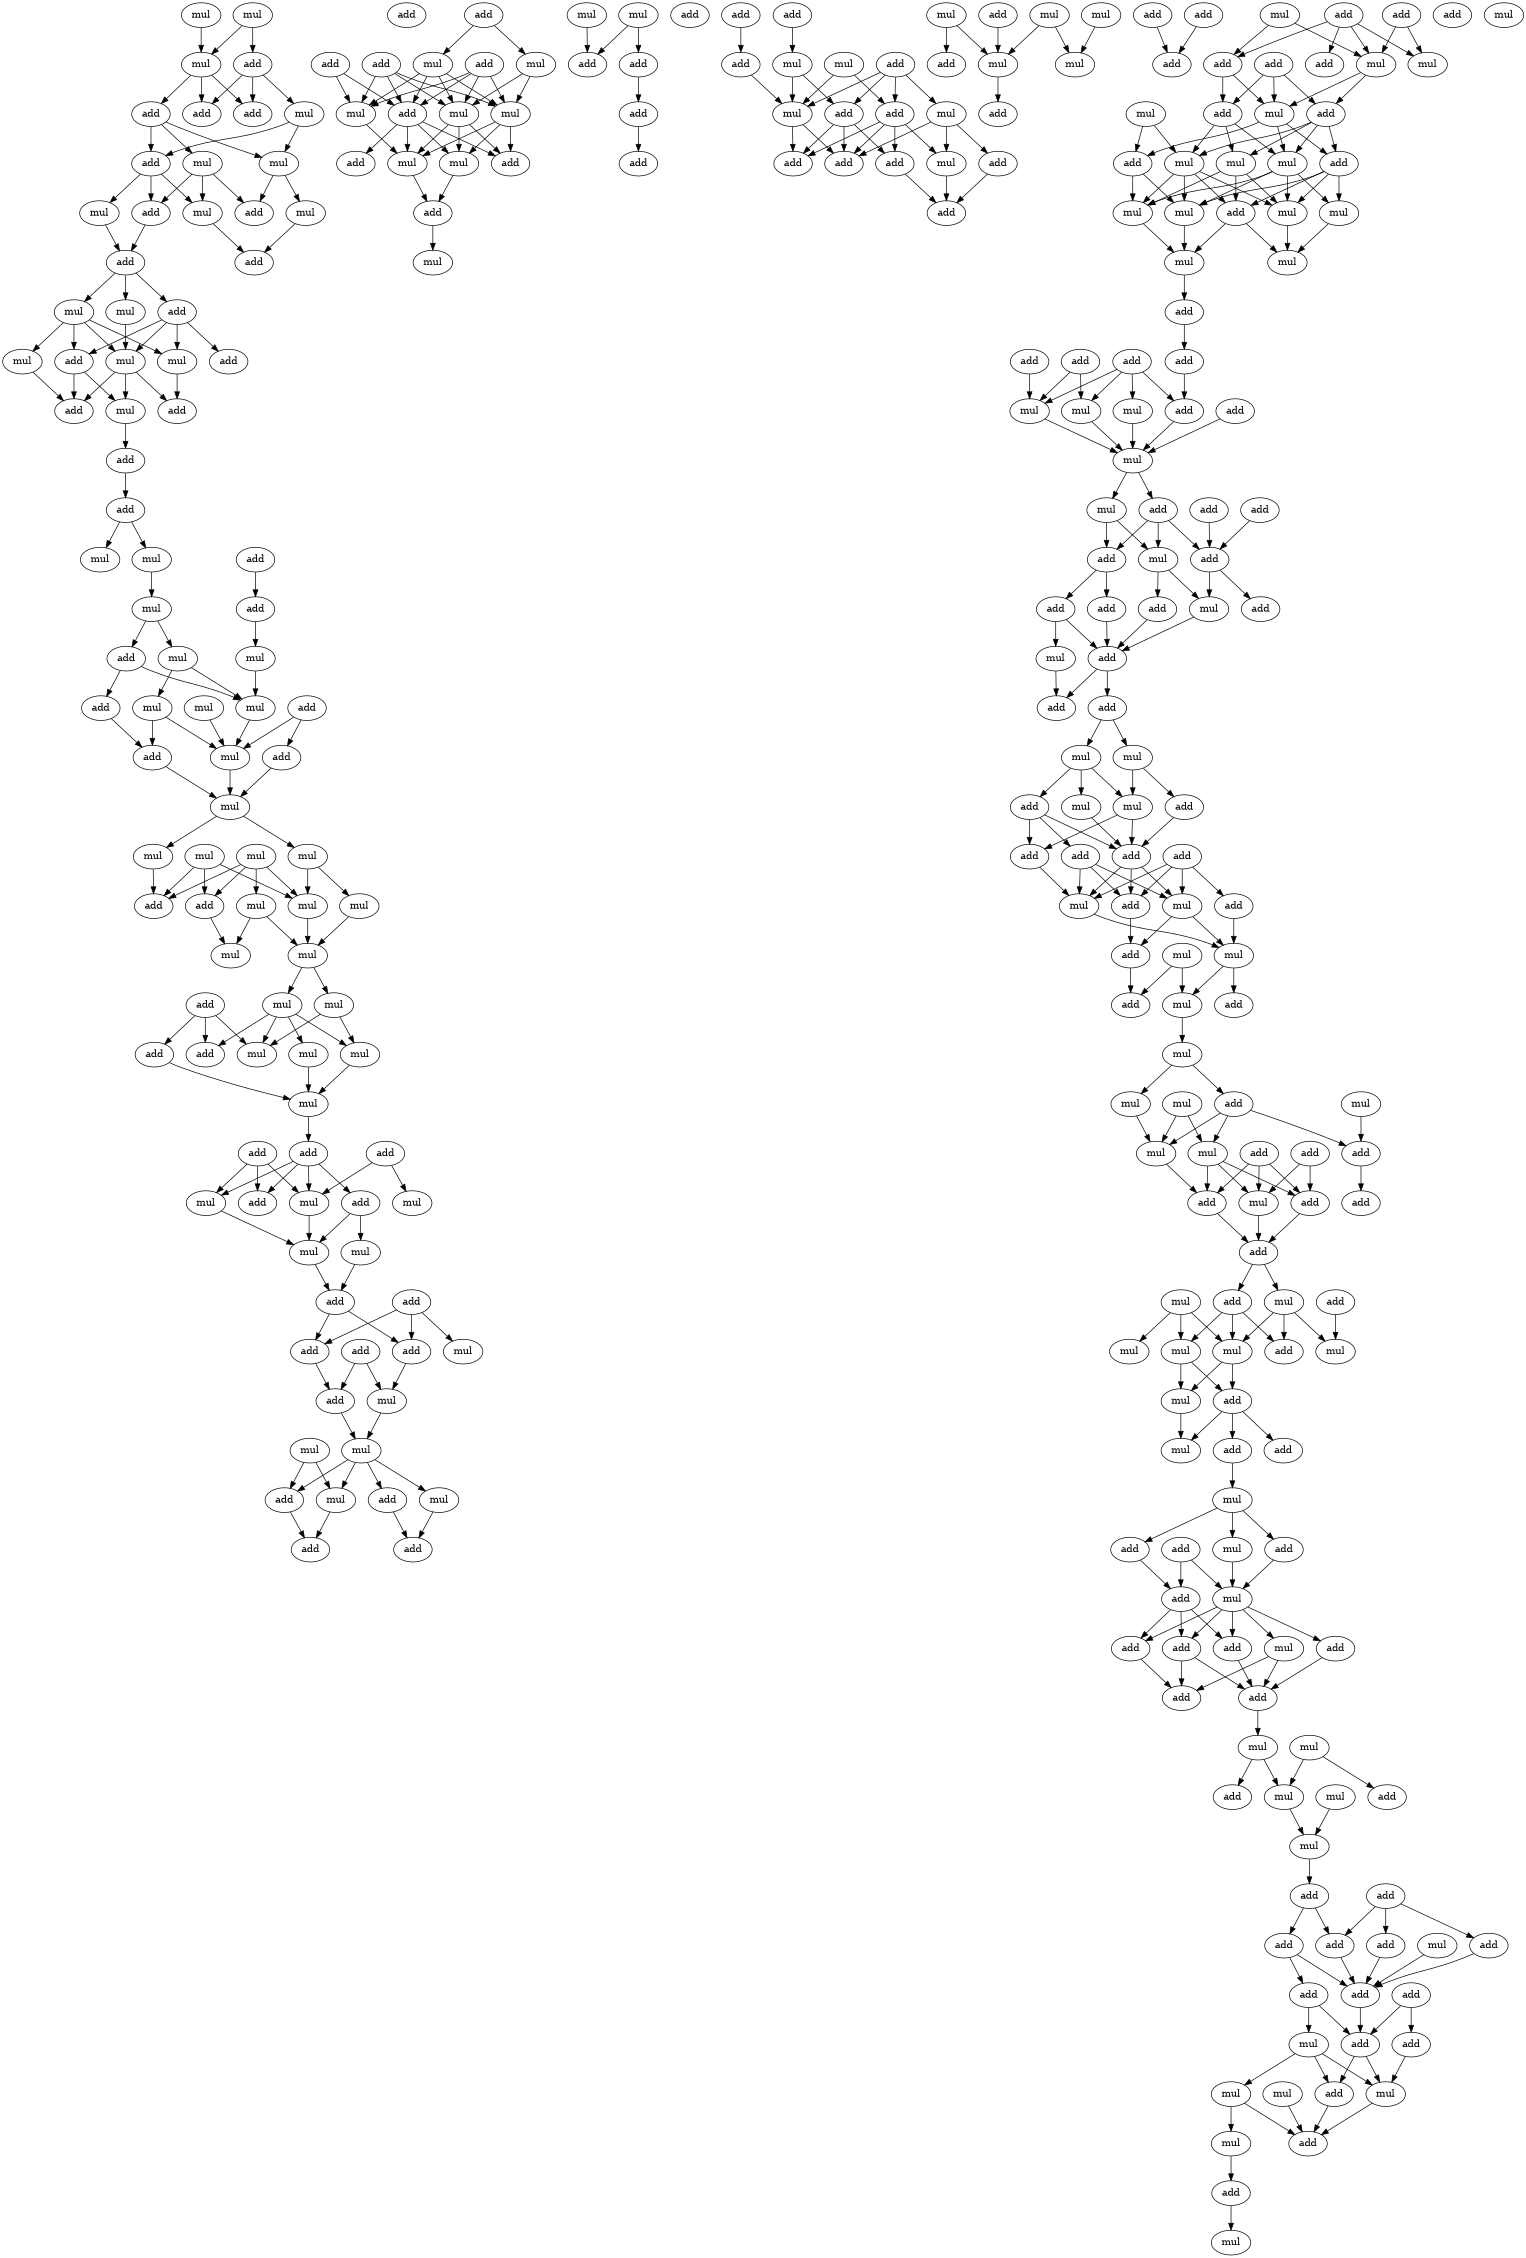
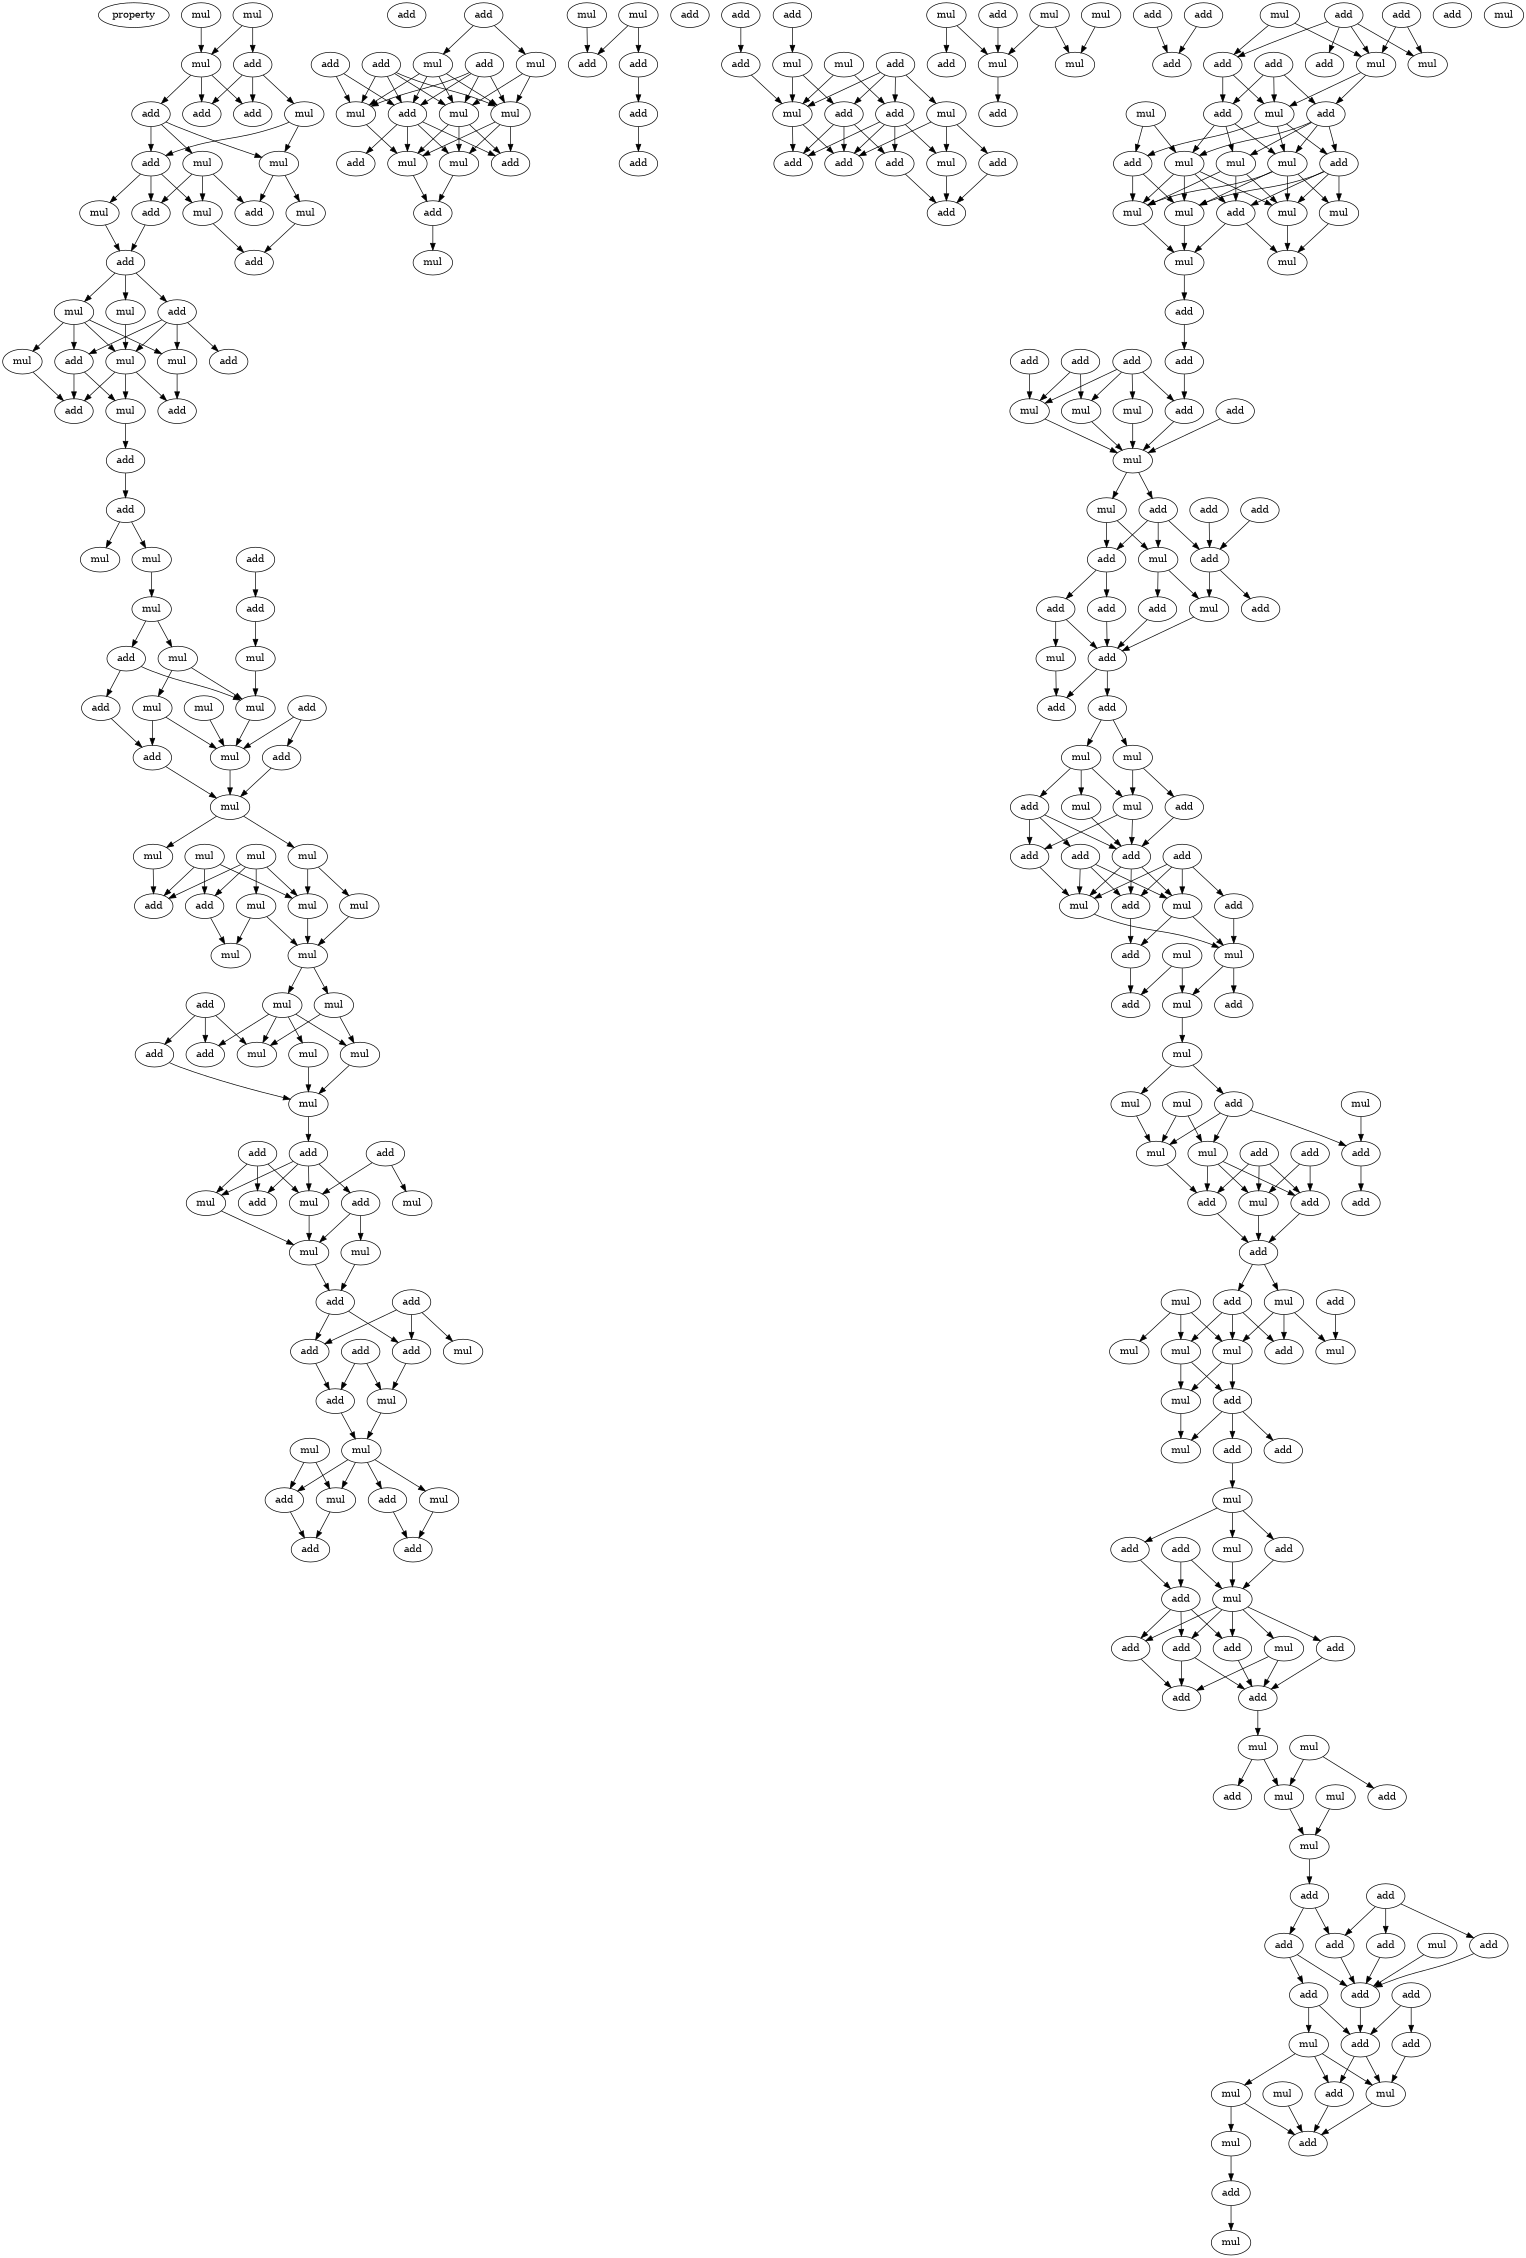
node "property": added
